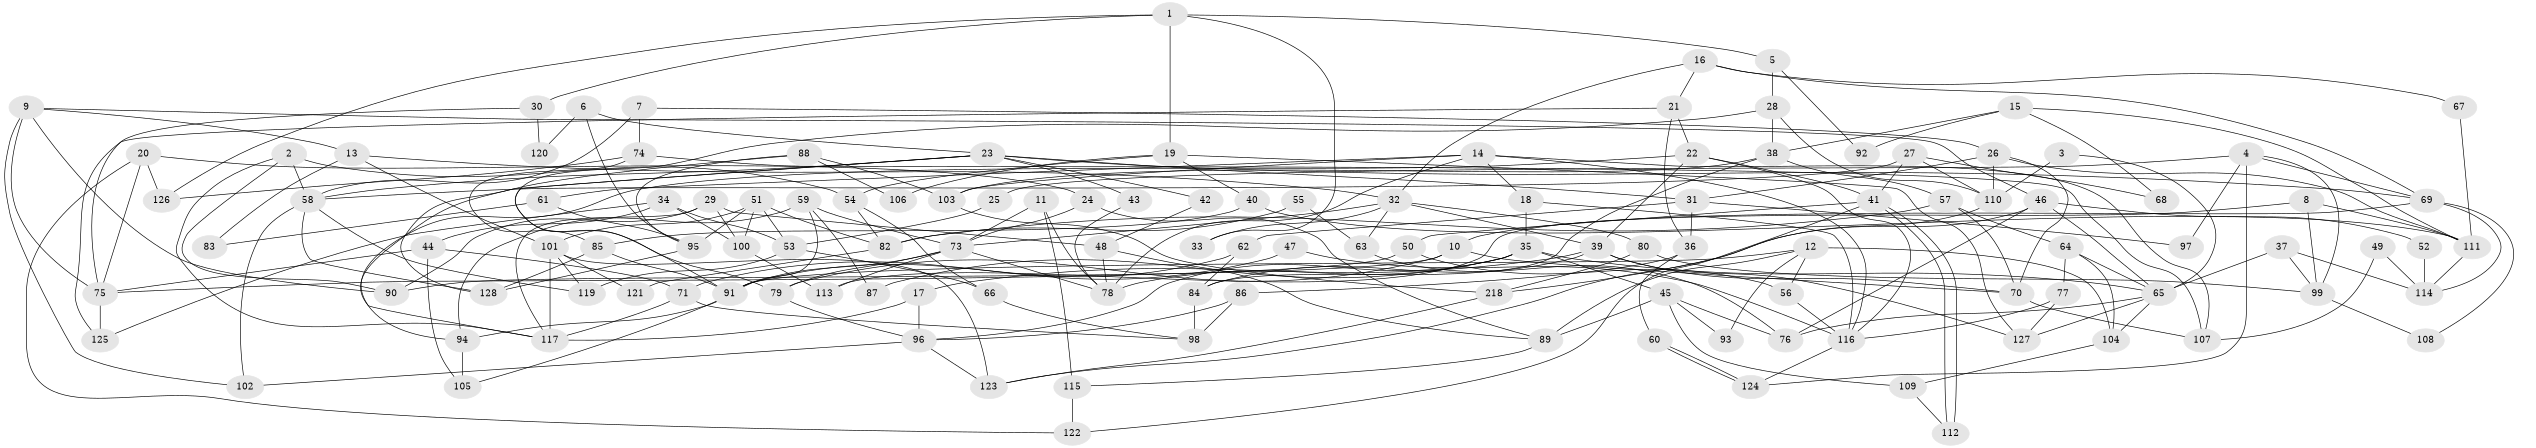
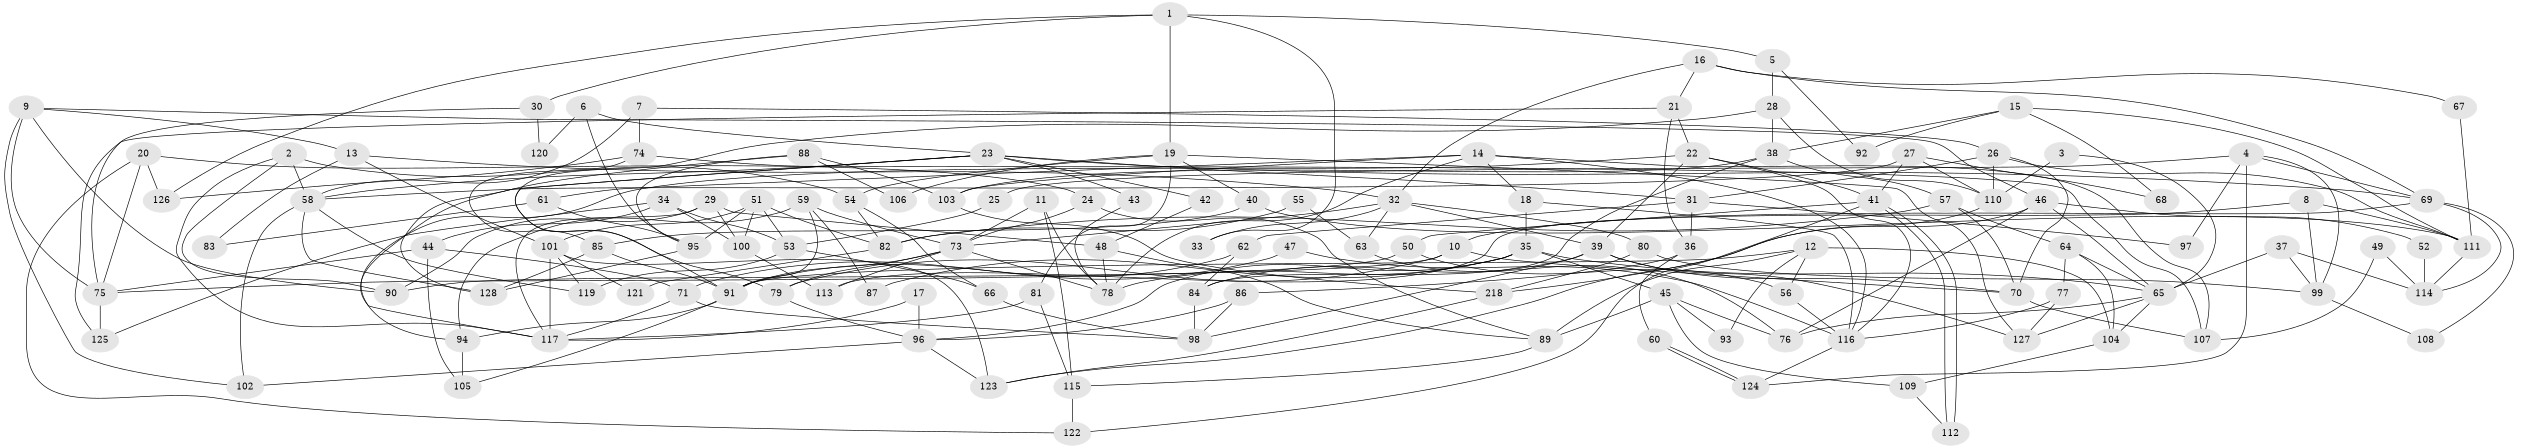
edge "39" -- "17": now "39" -- "98"
node "81": added
